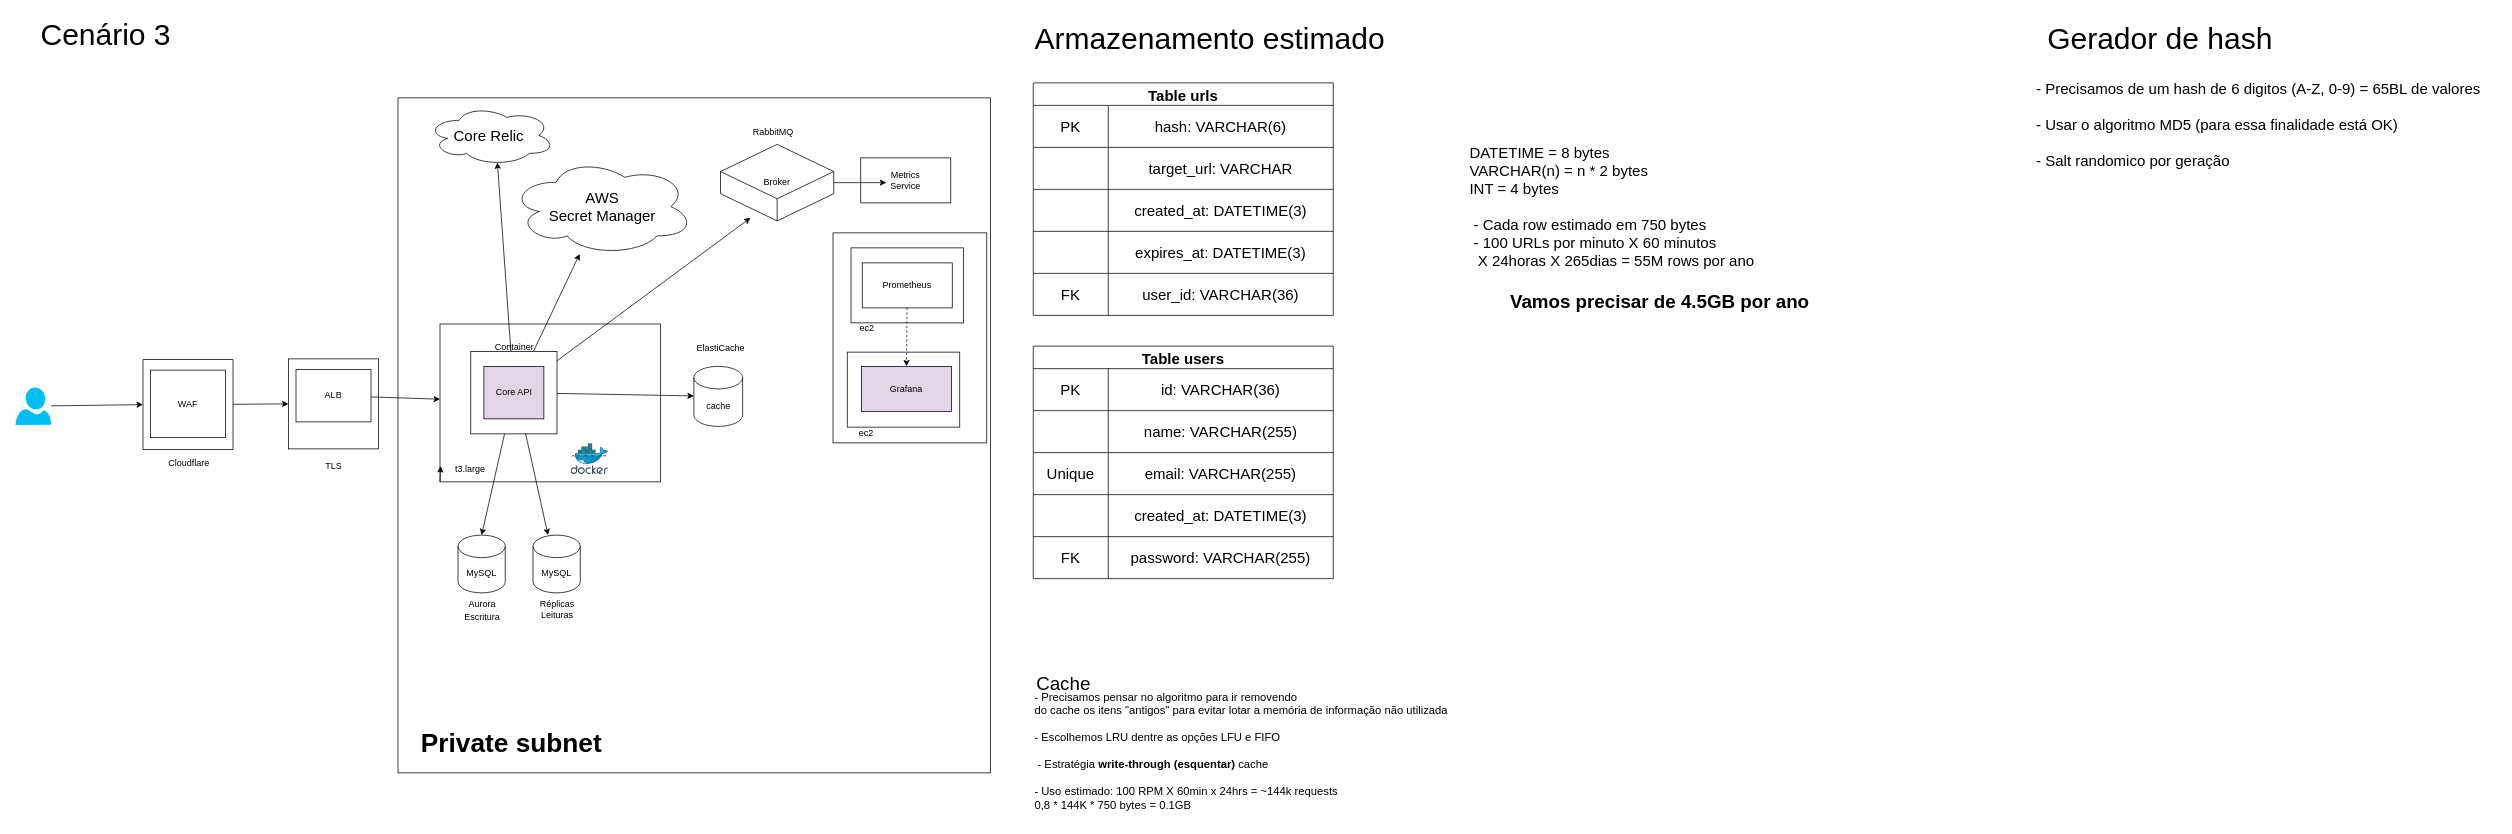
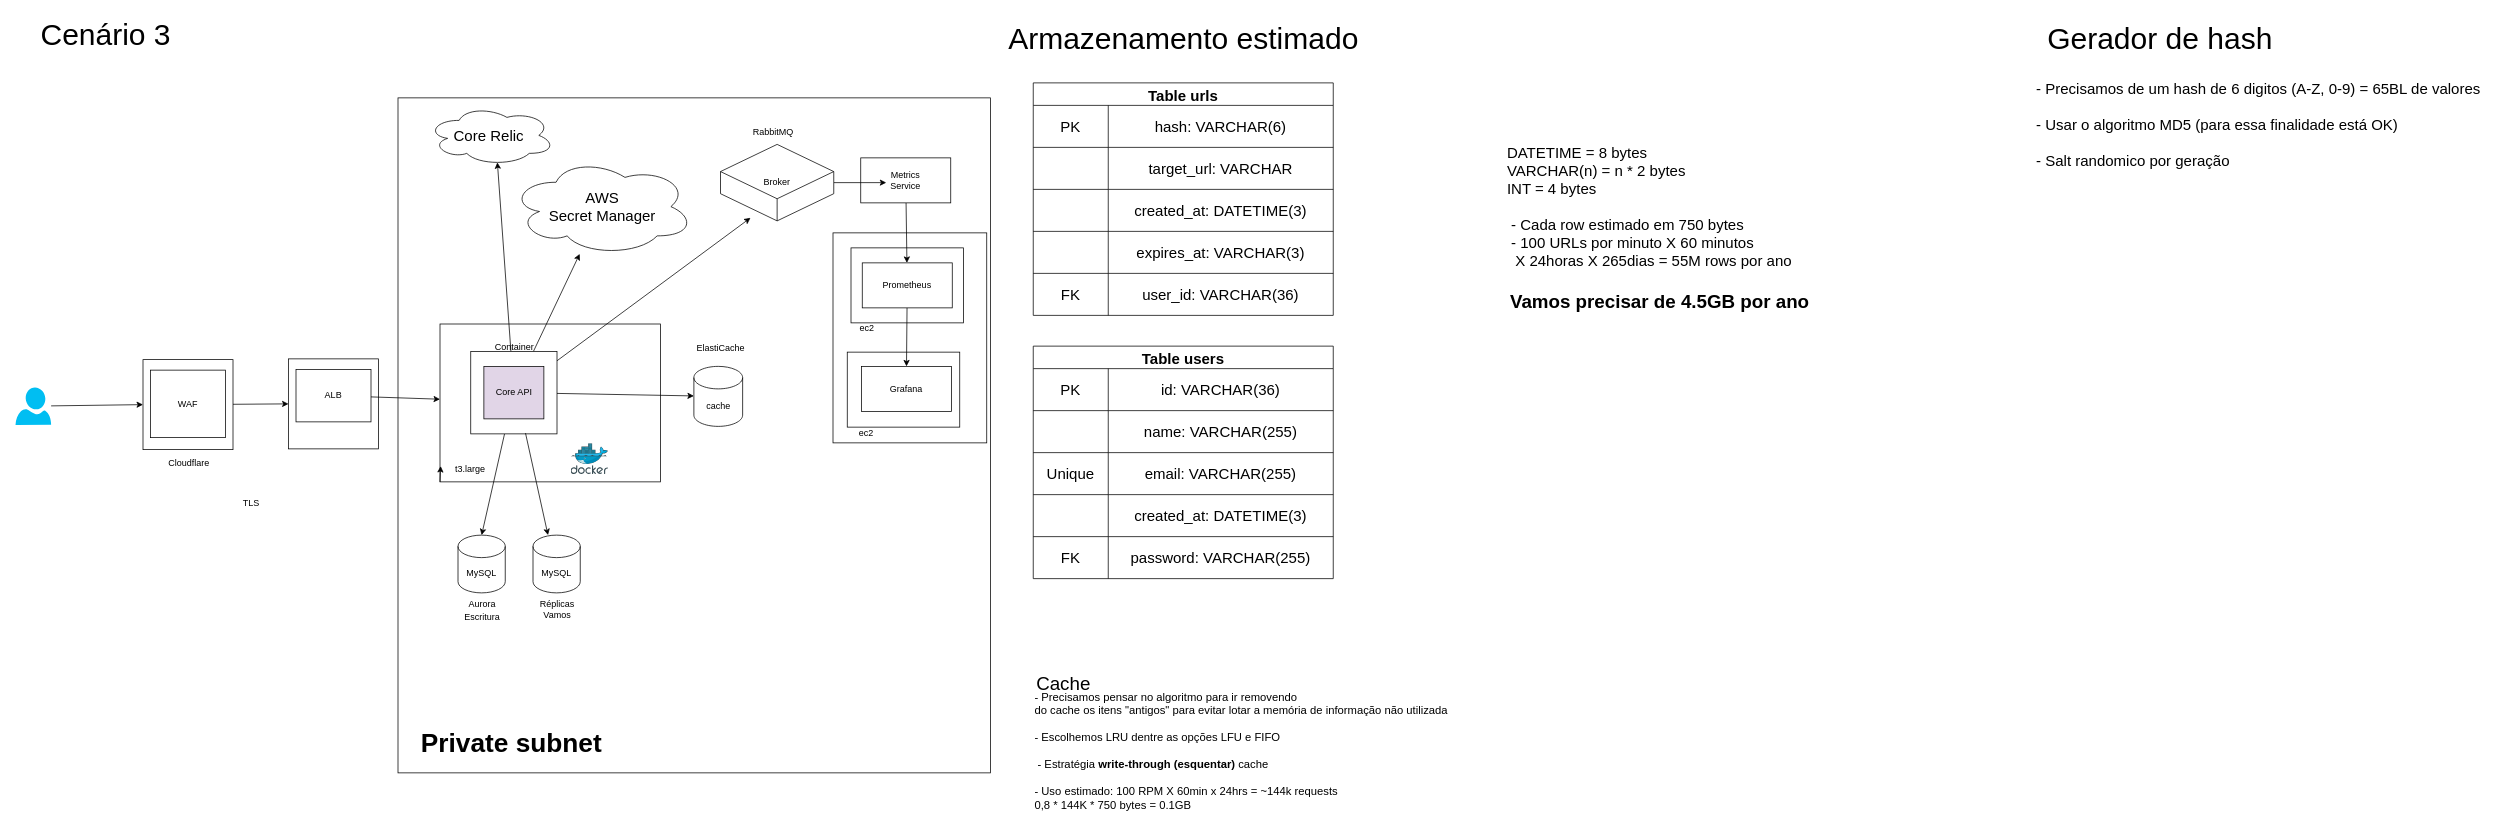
node "Armazenamento estimado": moved (1209, 38) -> (1183, 38)
node "DATETIME = 8 bytes VARCHAR(n) = n * 2 bytes INT = 4 bytes - Cada row estimado em 750 bytes - 100 URLs por minuto X 60 minutos X 24horas X 265dias = 55M rows por ano": moved (1618, 207) -> (1656, 207)
edge "Metrics Service" -> "Prometheus": added
node "expires_at: DATETIME(3)": label "expires_at: DATETIME(3)" -> "expires_at: VARCHAR(3)"
edge "Prometheus" -> "Grafana": style dashed -> solid
node "Grafana": fillcolor #e1d5e7 -> #ffffff
node "TLS": moved (333, 466) -> (251, 504)
node "Leituras": label "Leituras" -> "Vamos"
